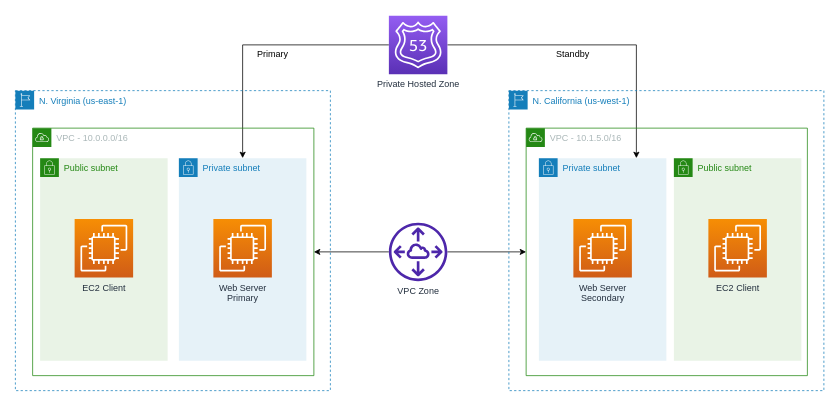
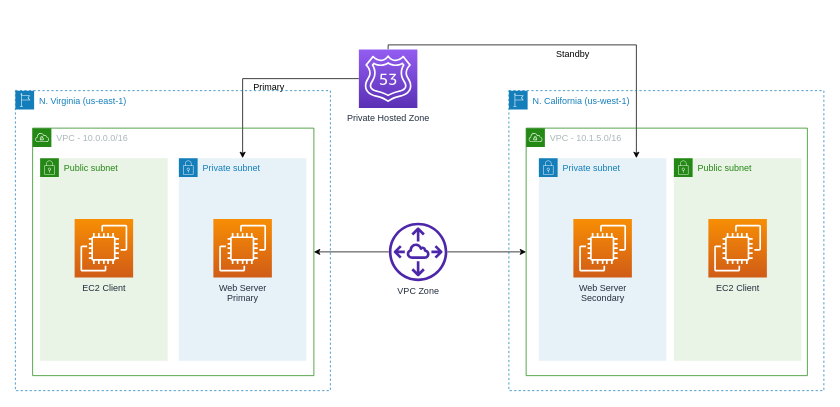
node "Private Hosted Zone": moved (418, 45) -> (388, 78)
